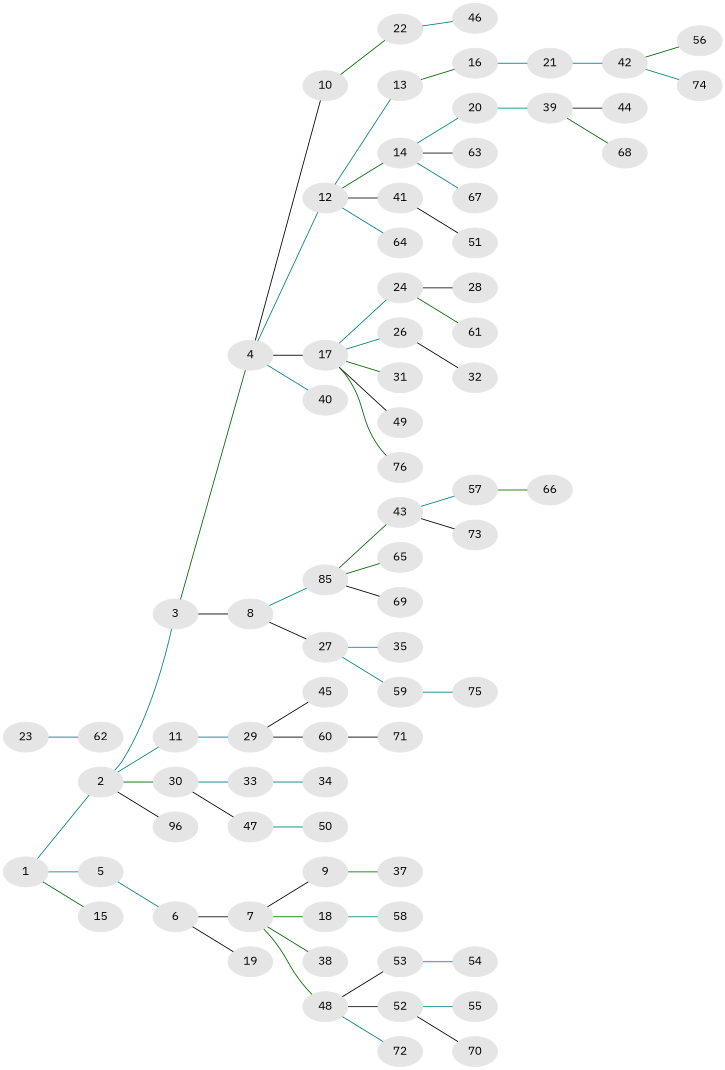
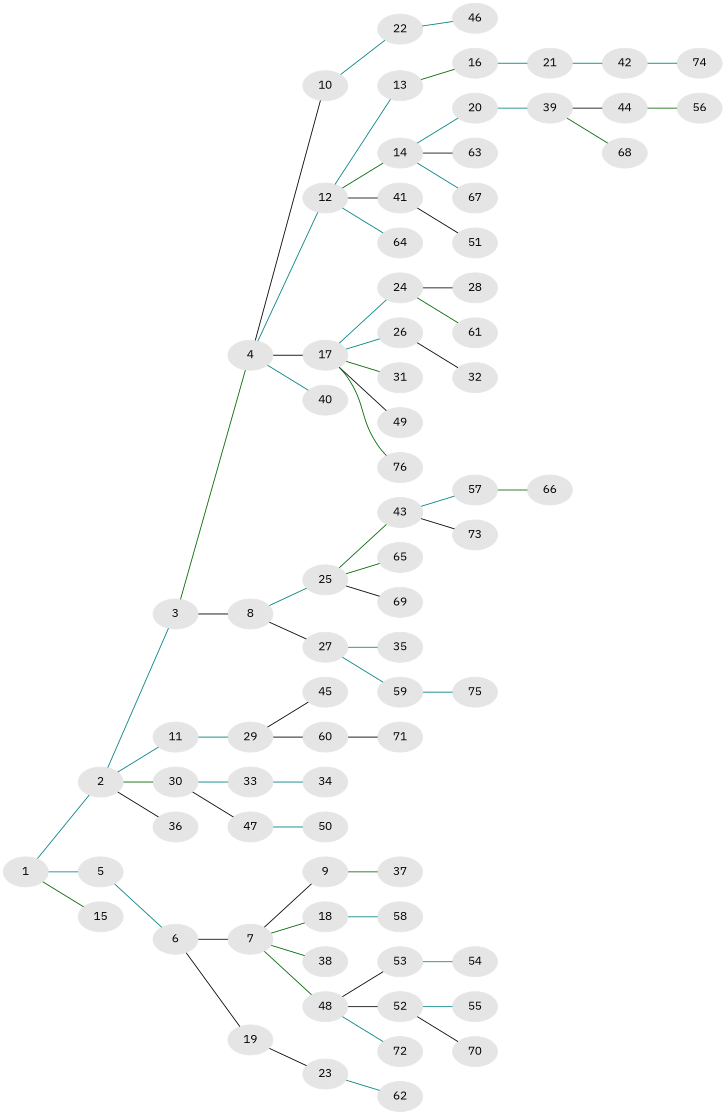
edge "56" -- "42": now "56" -- "44"
edge "22" -- "10": color darkgreen -> teal
node "85": label "85" -> "25"
node "96": label "96" -> "36"
edge "19" -- "23": added
